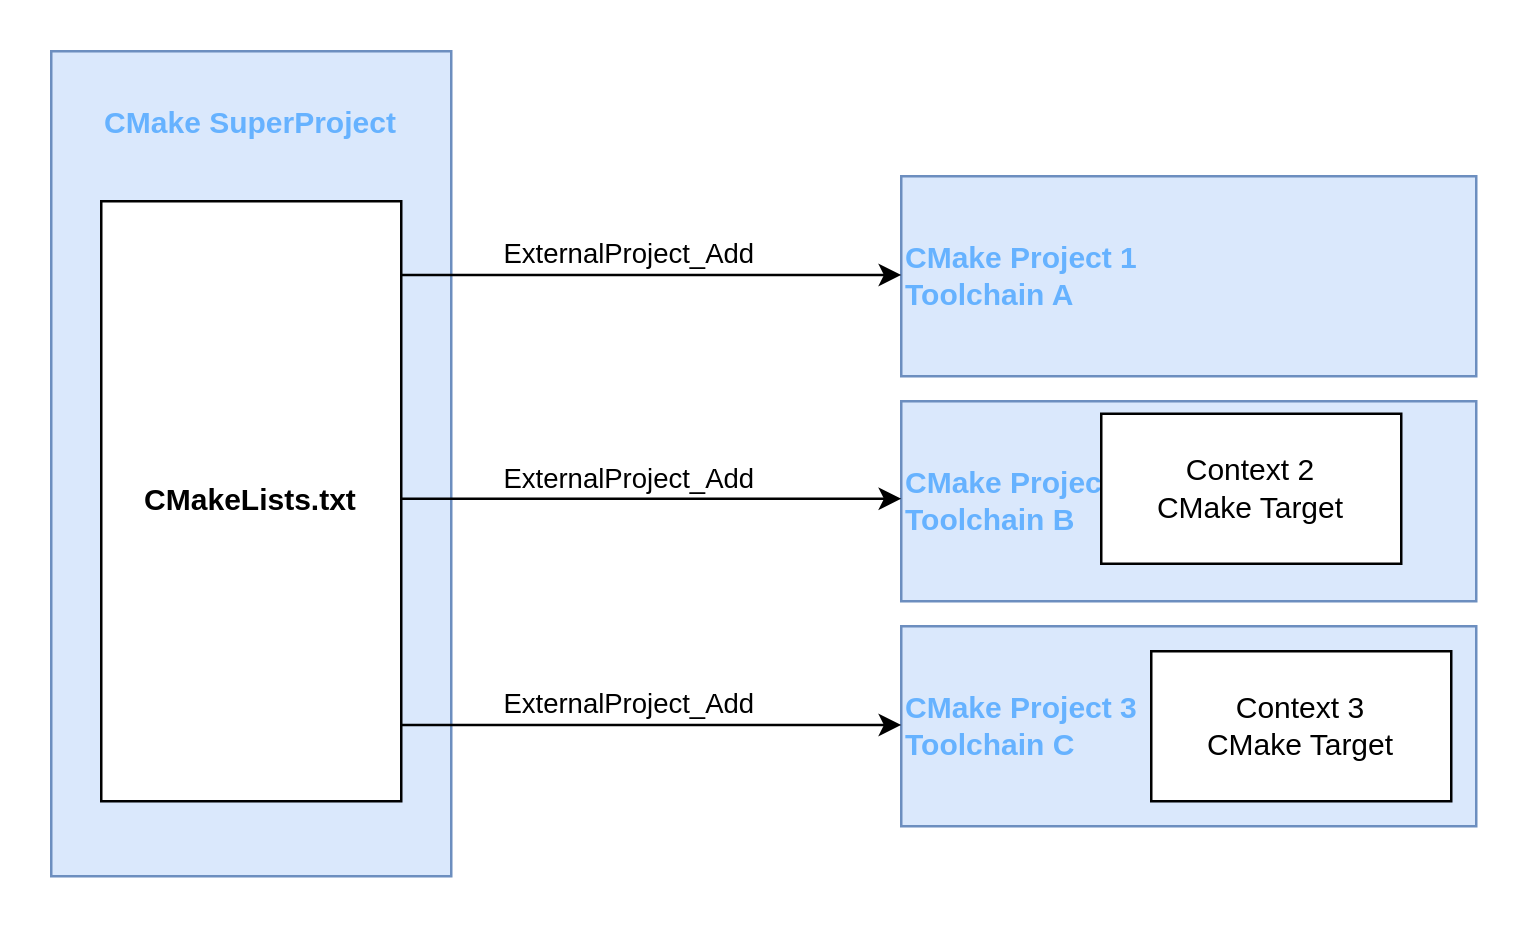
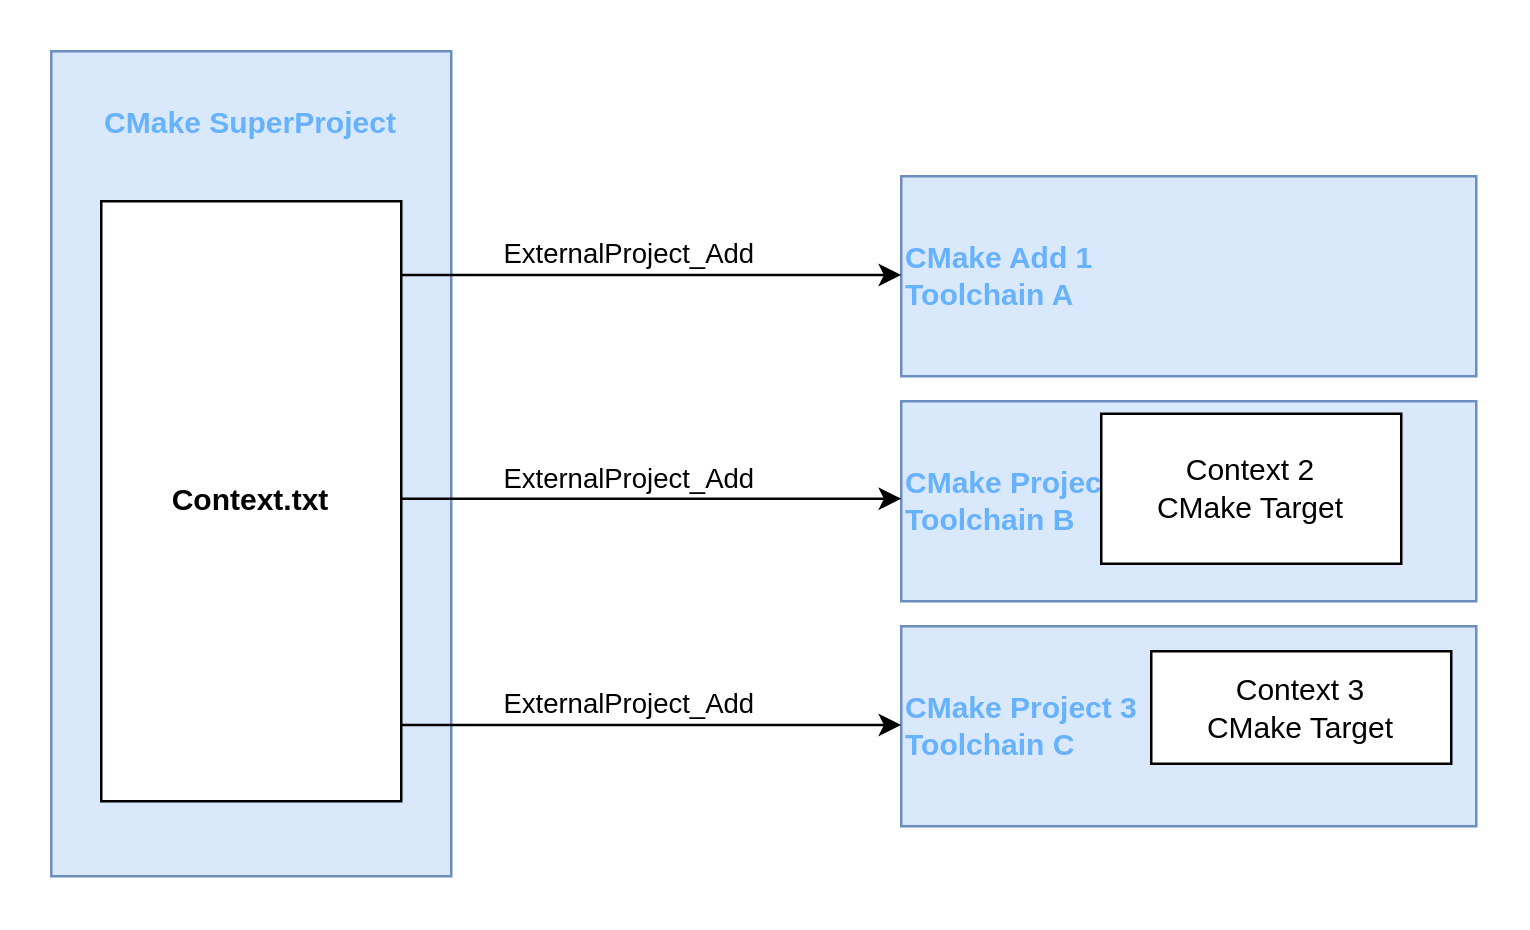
node "CMake Project 1 Toolchain A": label "CMake Project 1 Toolchain A" -> "CMake Add 1 Toolchain A"
node "CMakeLists.txt": label "CMakeLists.txt" -> "Context.txt"
node "Context 3CMake Target": size 300x150 -> 300x113
